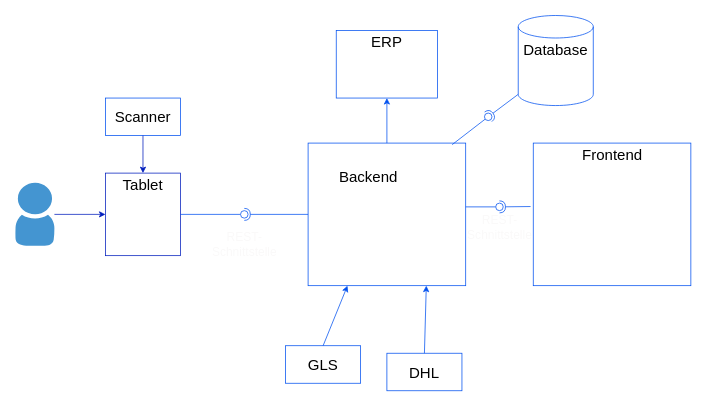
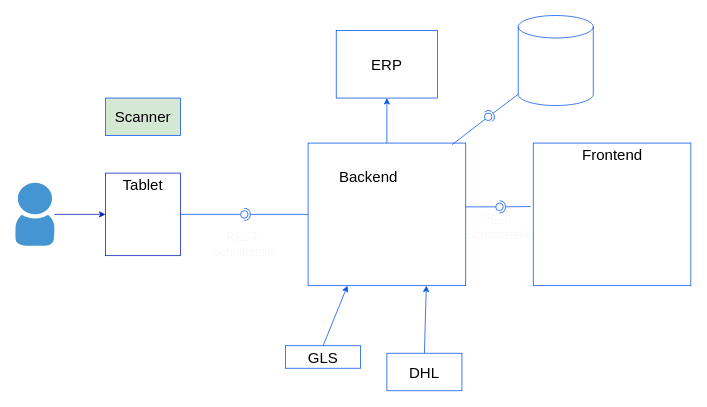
node "ERP": moved (387, 42) -> (387, 64)
node "Database": removed
node "Scanner": fillcolor #ffffff -> #d5e8d4
edge "Scanner" -> "Tablet": removed
node "GLS": size 75x38 -> 75x23
